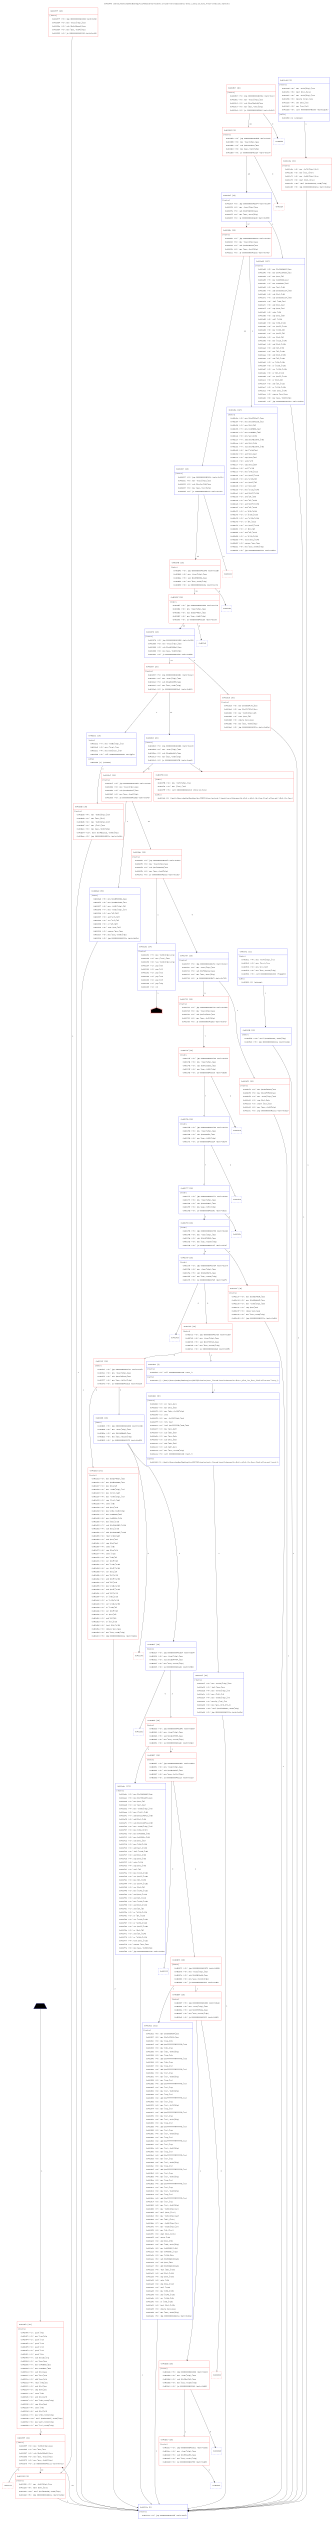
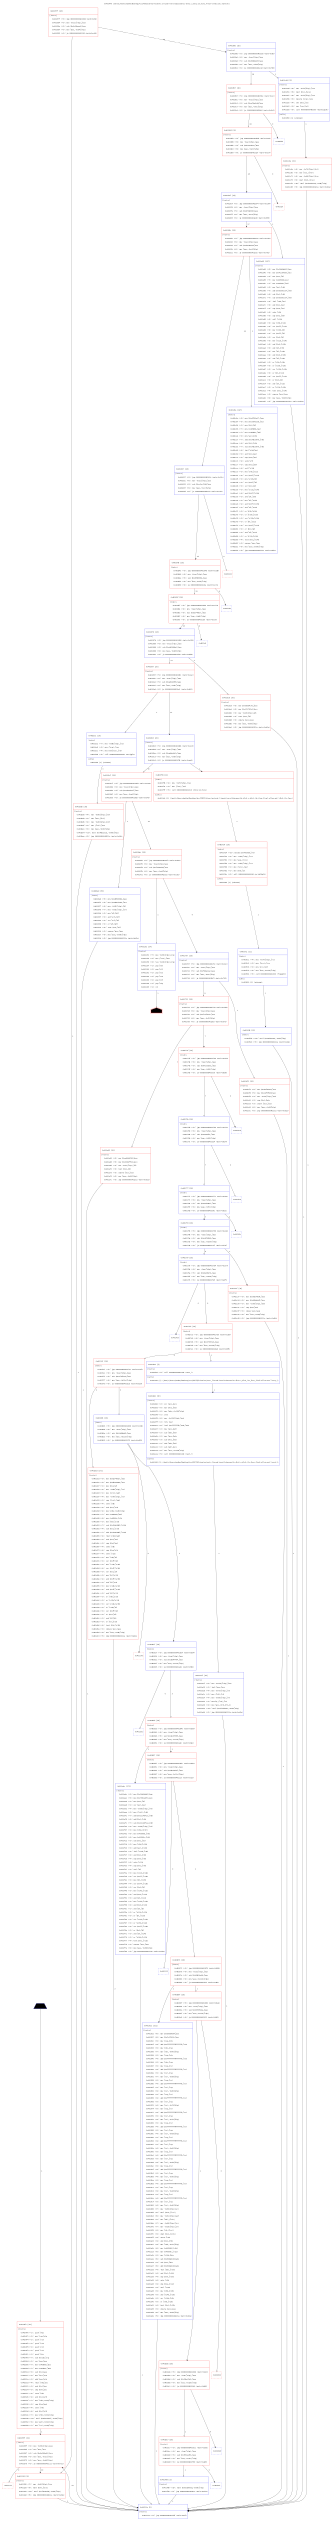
node "0x40159b [28]": added
node "0x401fa4 [29]": added
node "0x401a63 [30]": added
node "0x401f89 [15]": added
